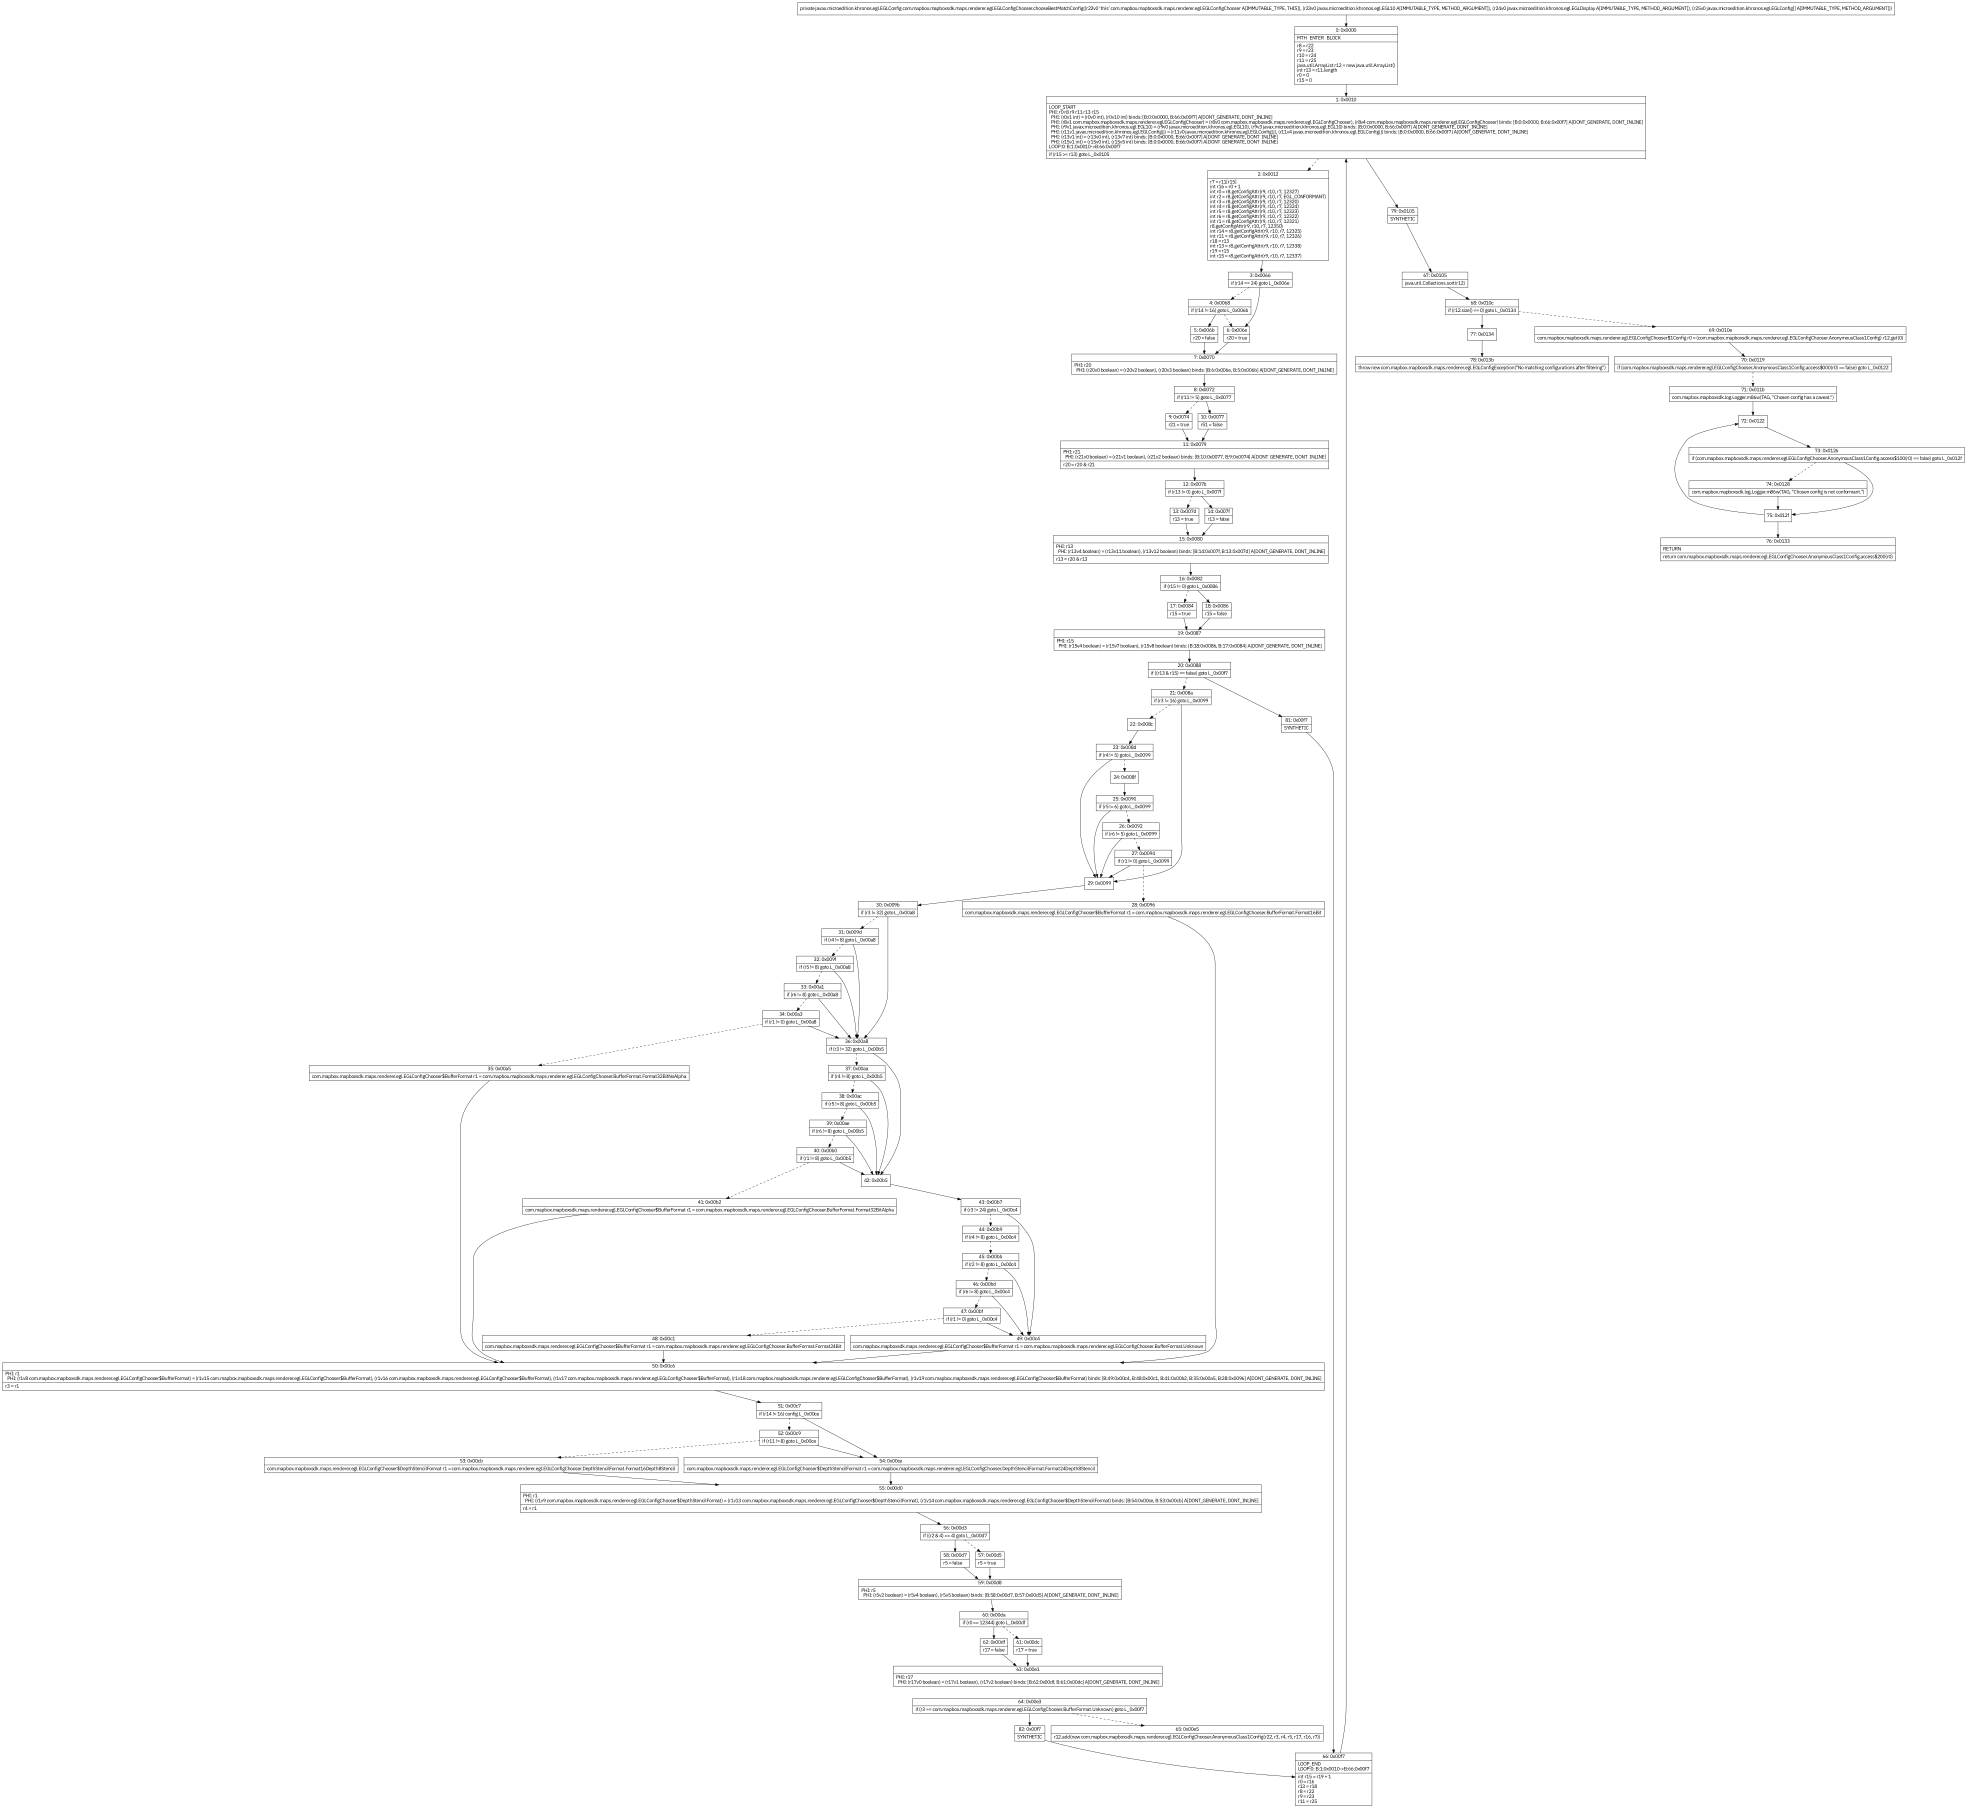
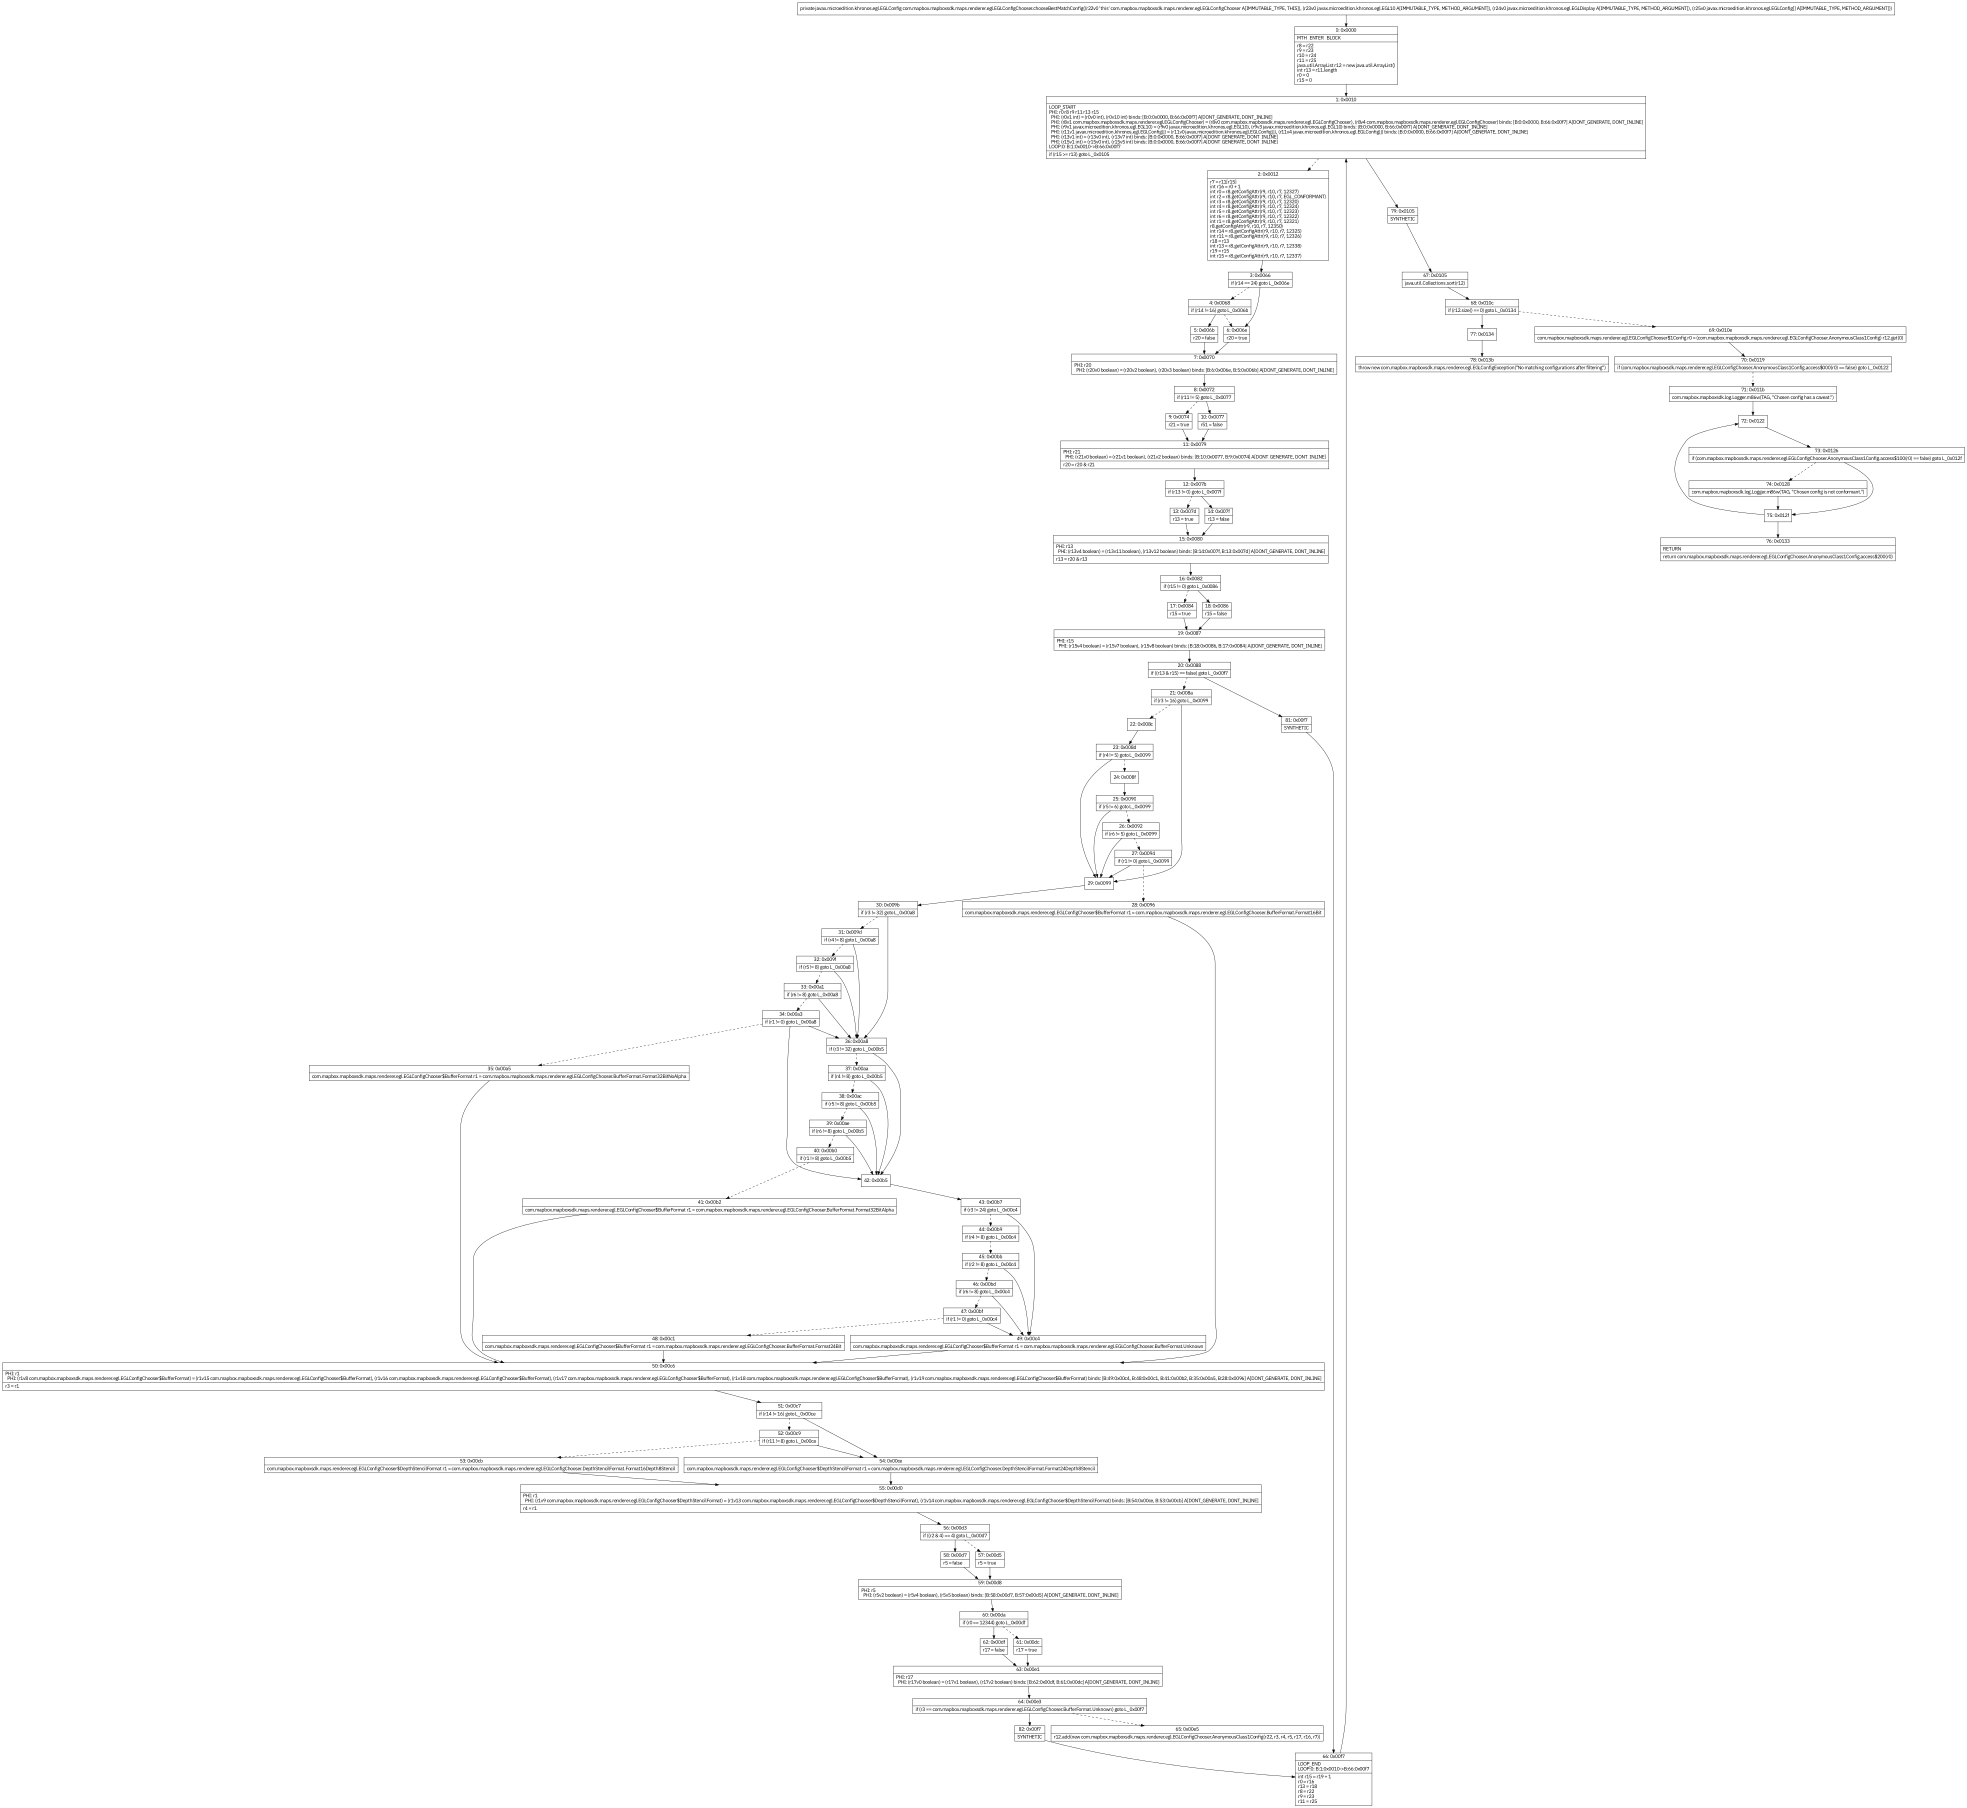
edge "40: 0x00b0" -> "42: 0x00b5": now "34: 0x00a3" -> "42: 0x00b5"
node "51: 0x00c7": text "if (r14 != 16) config L_0x00ce" -> "if (r14 != 16) goto L_0x00ce"
edge "63: 0x00e1" -> "64: 0x00e3": added
